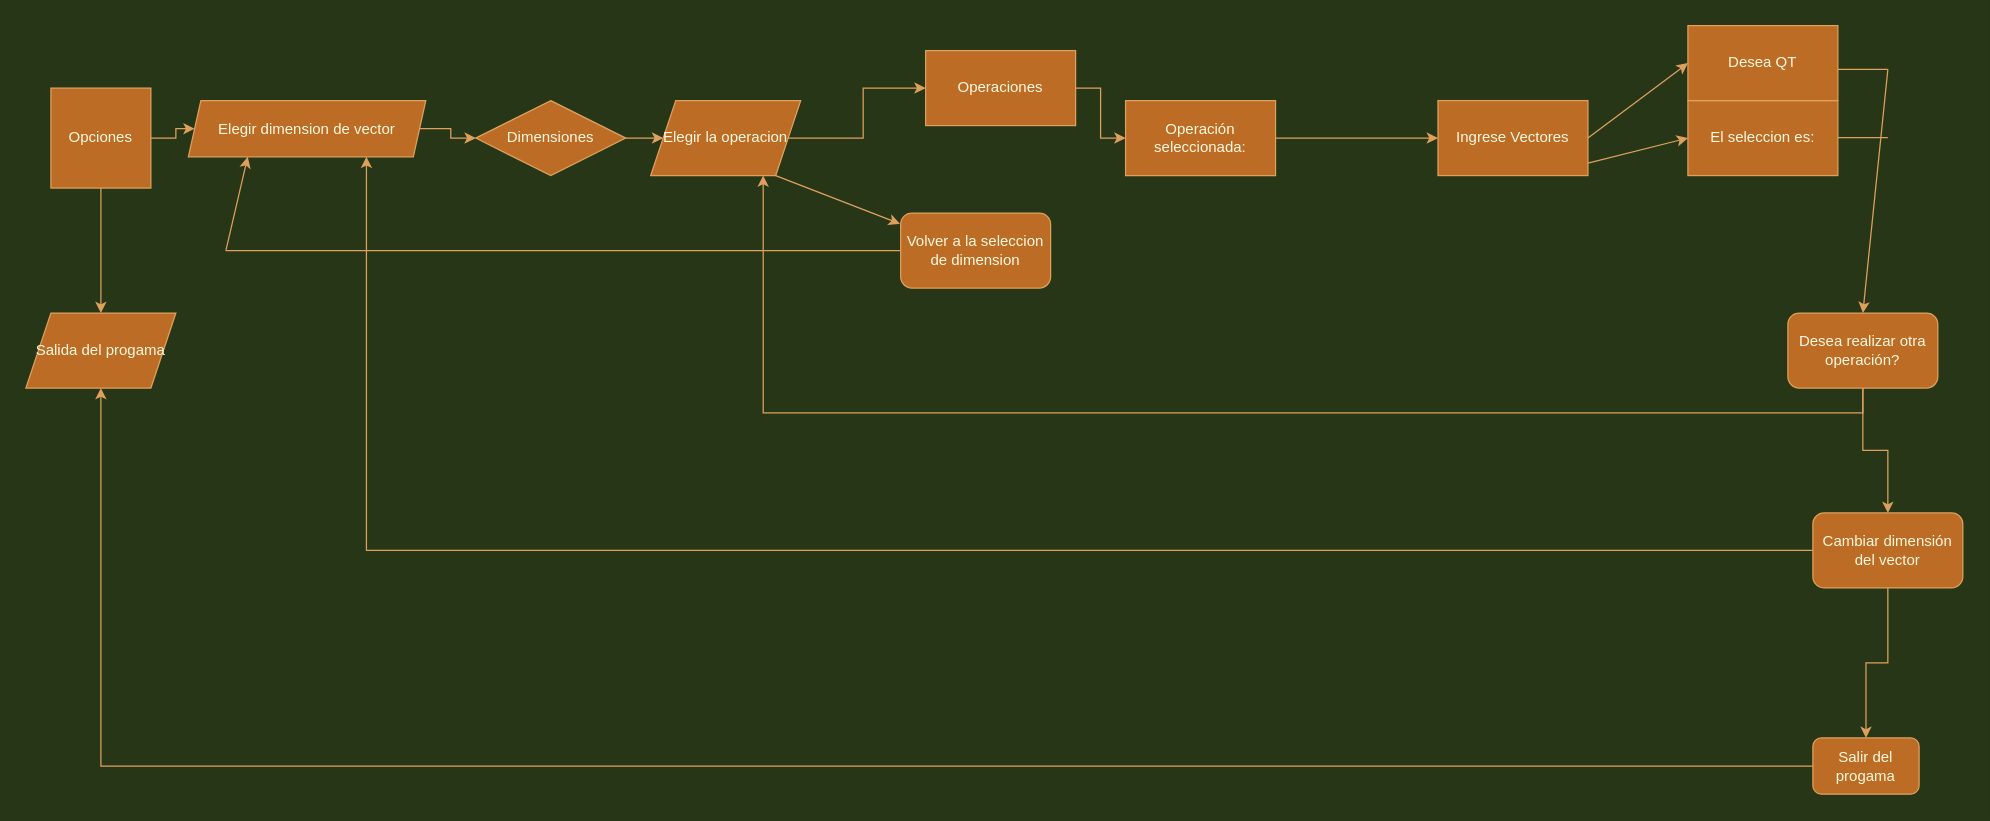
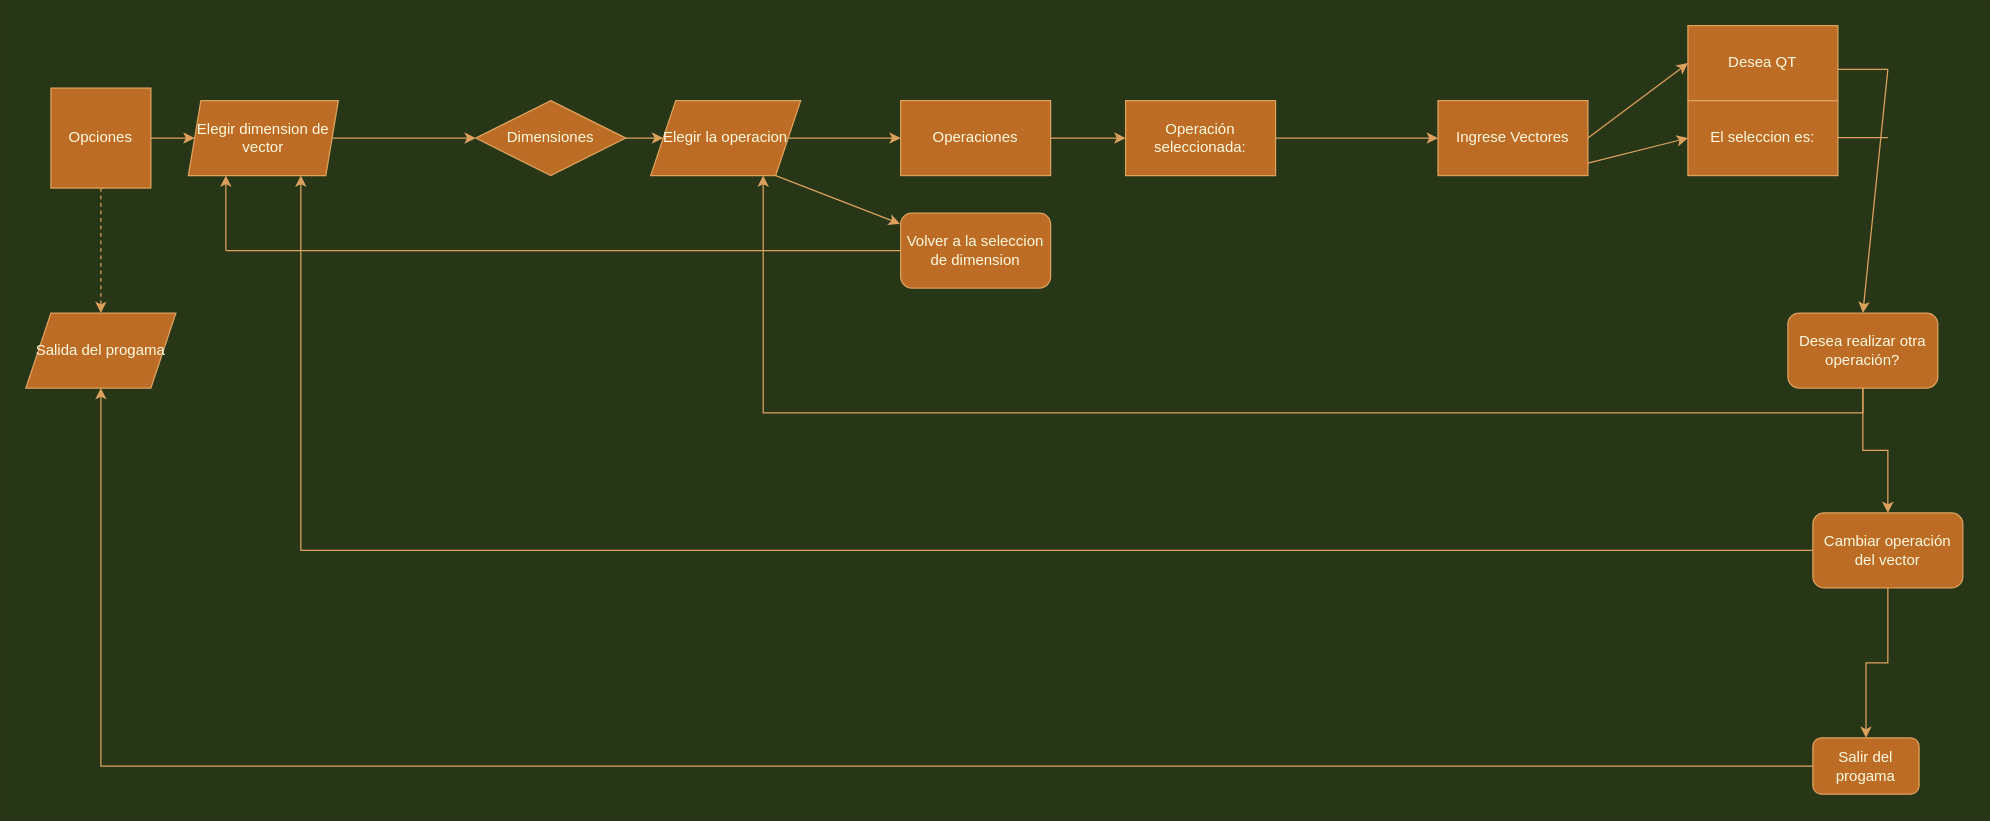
node "Operaciones": moved (1001, 88) -> (976, 138)
node "Elegir dimension de vector": size 238x56 -> 150x75
edge "Opciones" -> "Salida del progama": style solid -> dashed
node "Cambiar dimensión del vector": label "Cambiar dimensión del vector" -> "Cambiar operación del vector"
